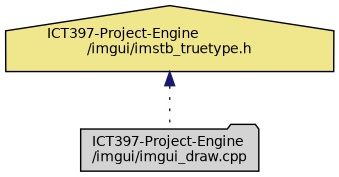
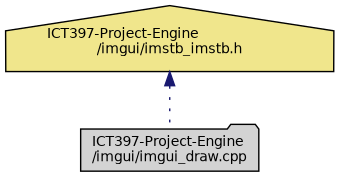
node "ICT397-Project-Engine /imgui/imstb_truetype.h": label "ICT397-Project-Engine /imgui/imstb_truetype.h" -> "ICT397-Project-Engine /imgui/imstb_imstb.h"
